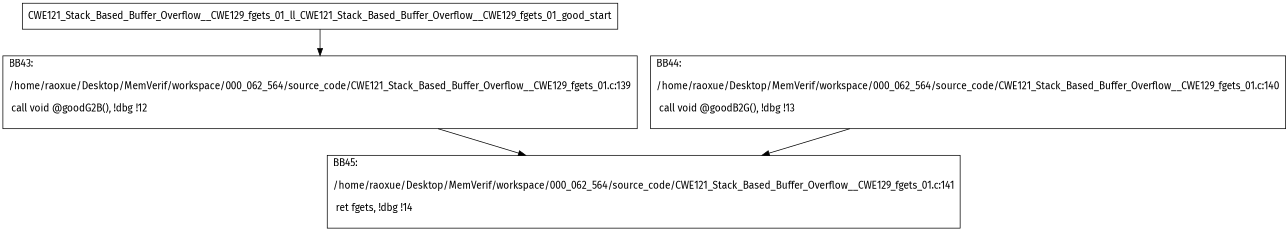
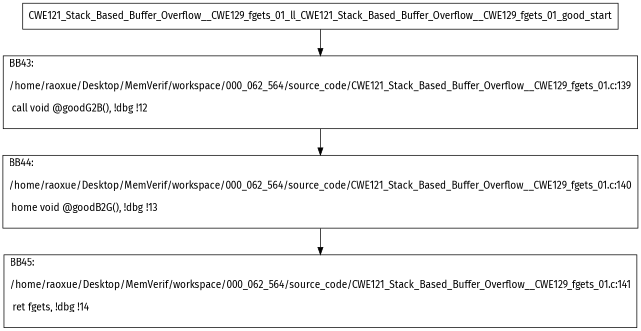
node "BB44:": text "call void @goodB2G(), !dbg !13" -> "home void @goodB2G(), !dbg !13"
edge "BB43:" -> "BB45:": now "BB43:" -> "BB44:"
